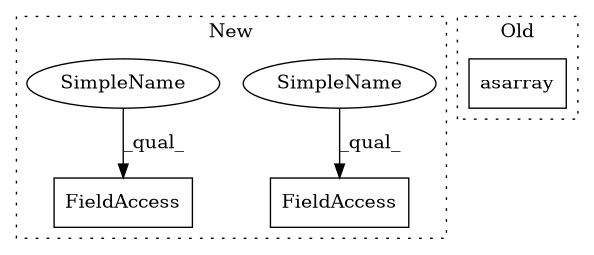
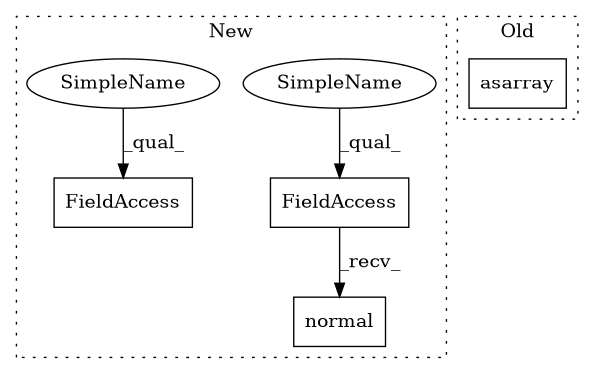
node "normal": added
